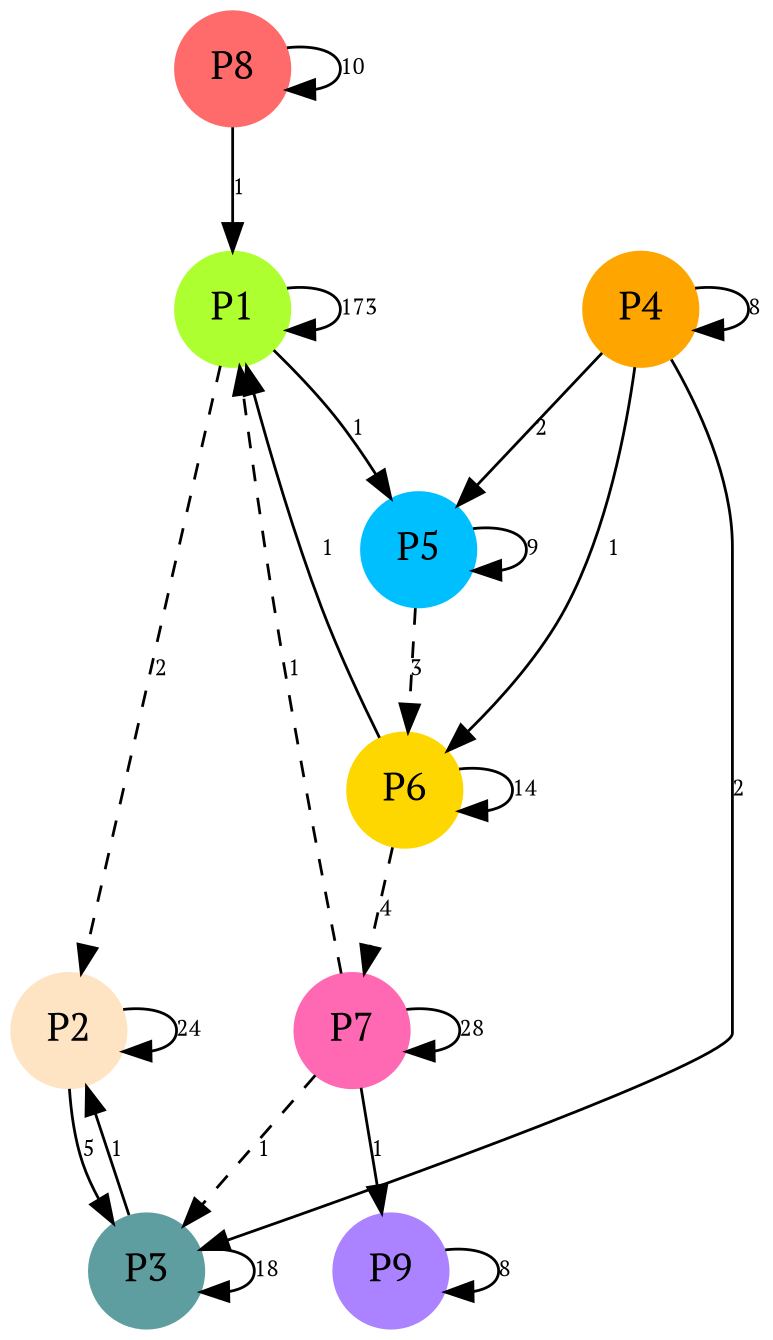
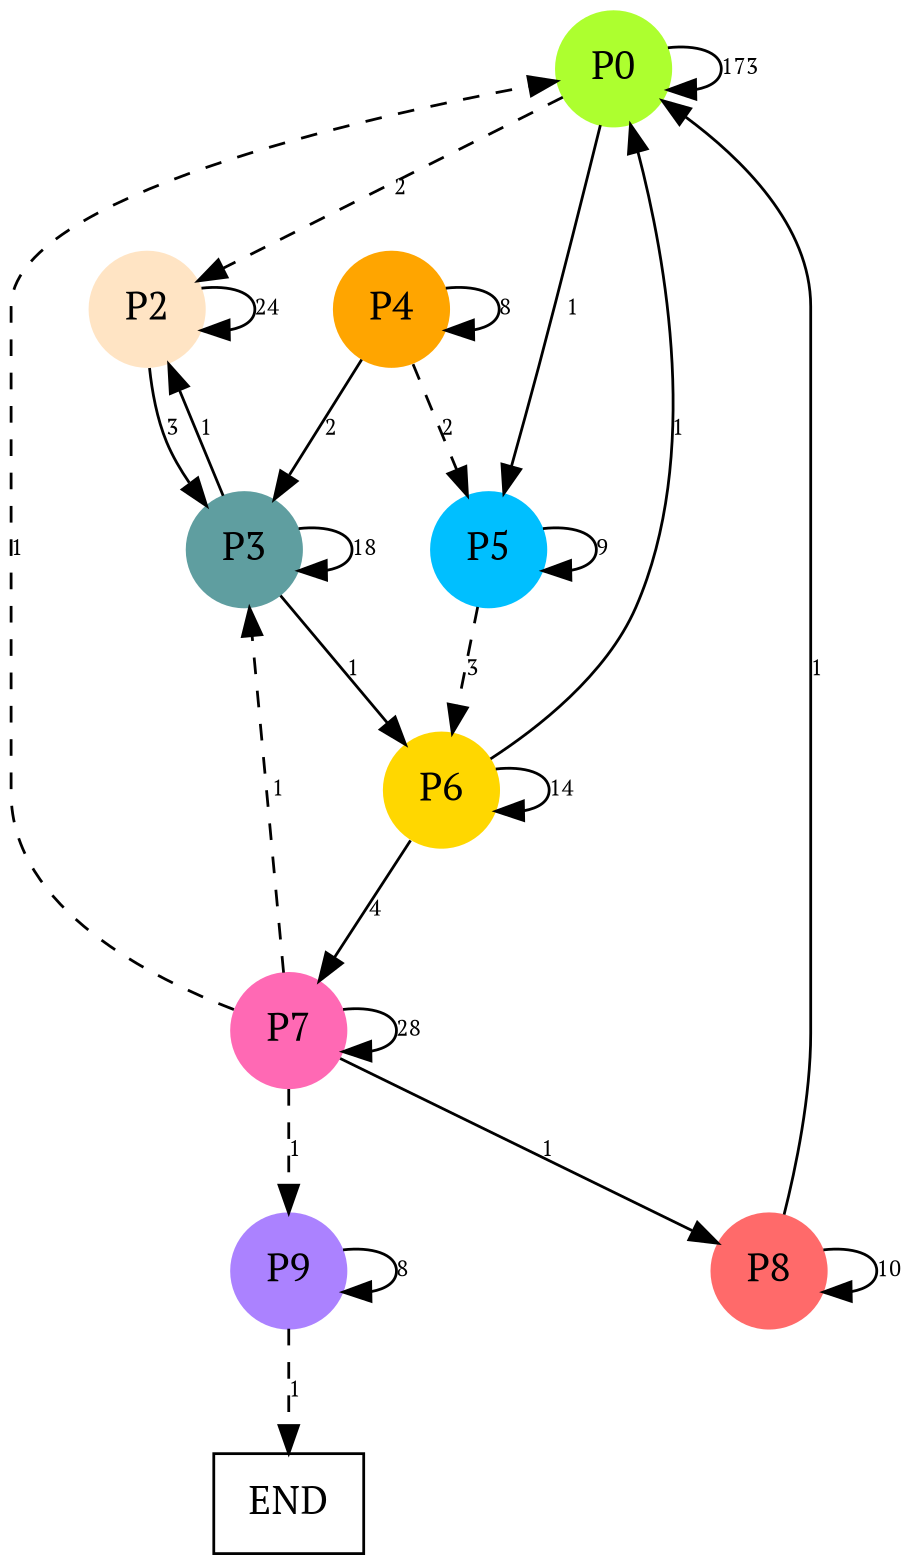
node "P1": label "P1" -> "P0"
edge "P4" -> "P5": style solid -> dashed
edge "P4" -> "P6": now "P3" -> "P6"
edge "P6" -> "P7": style dashed -> solid
edge "P7" -> "P9": style solid -> dashed
edge "P7" -> "P8": added, label "1"
edge "P2" -> "P3": label "5" -> "3"
node "END": added
